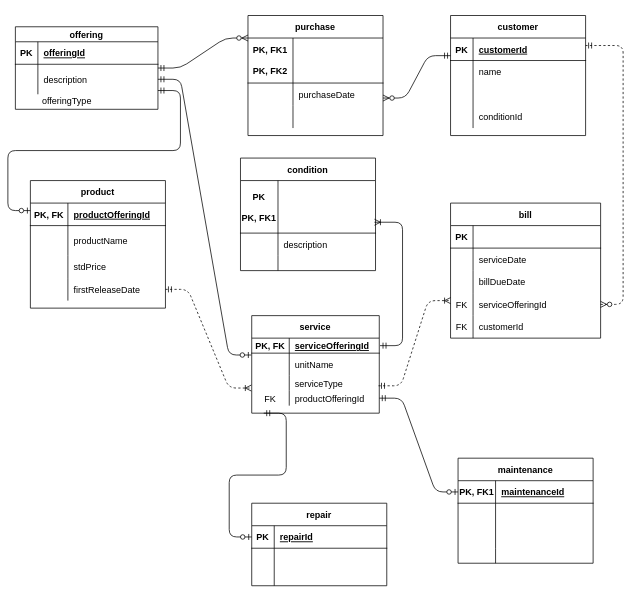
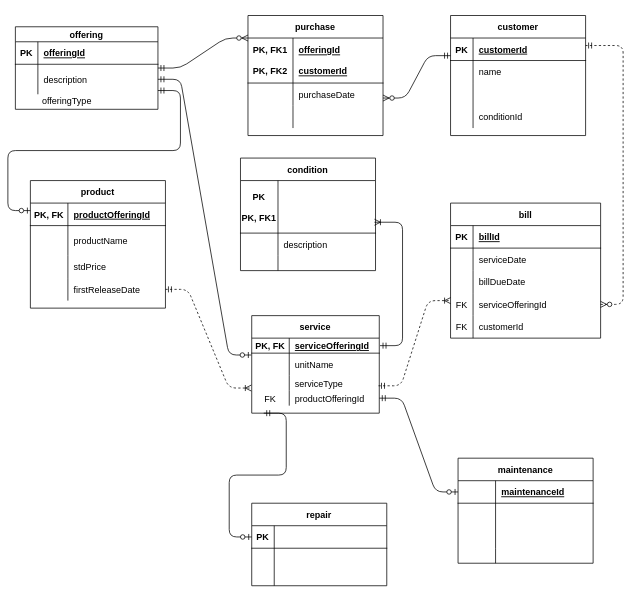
node "offeringId customerId": added
node "billId": added
node "PK, FK1": removed
node "repairId": removed
